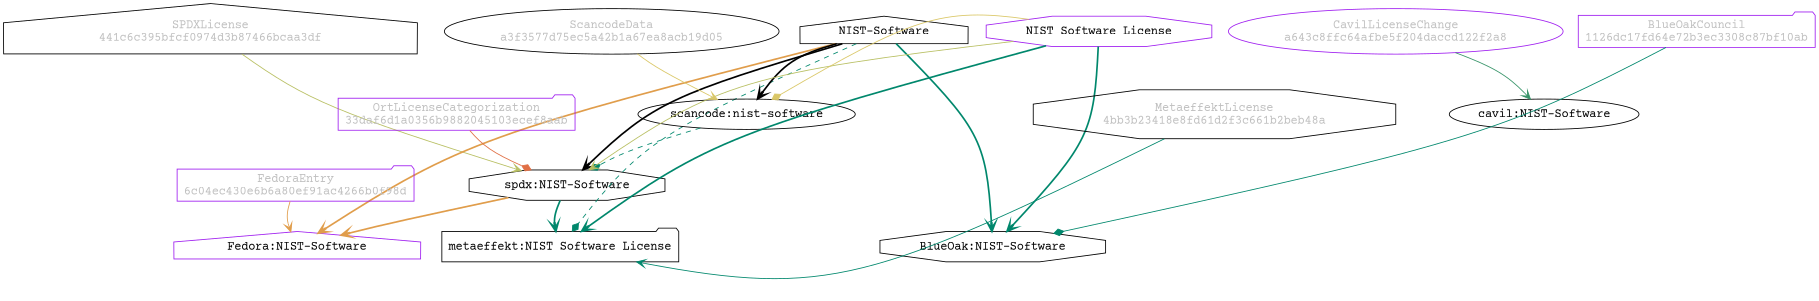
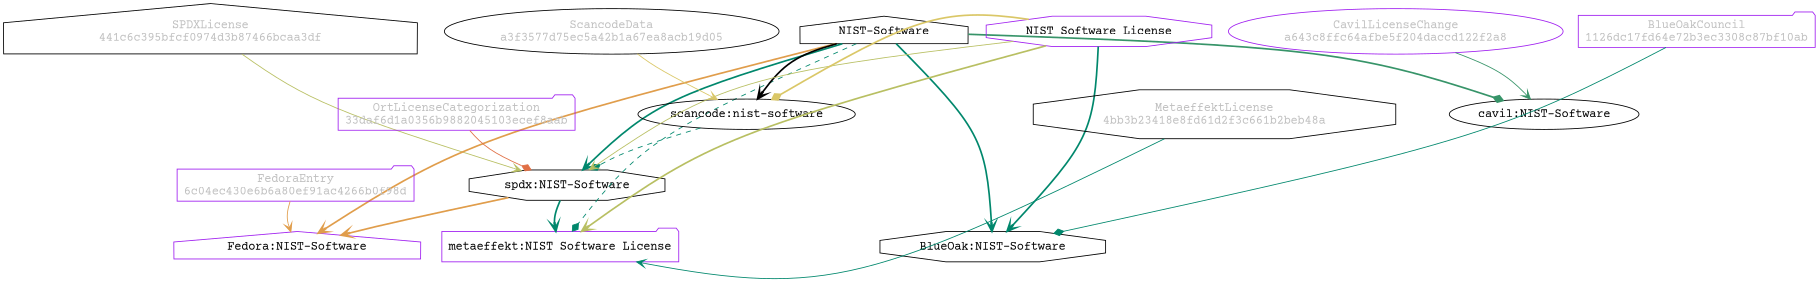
edge "NIST Software License" -> "scancode:nist-software": style solid -> bold
edge "NIST-Software" -> "cavil:NIST-Software": added
edge "NIST-Software" -> "spdx:NIST-Software": color black -> #00876c
edge "NIST Software License" -> "metaeffekt:NIST Software License": color #00876c -> #b8bf62
node "metaeffekt:NIST Software License": color black -> purple
